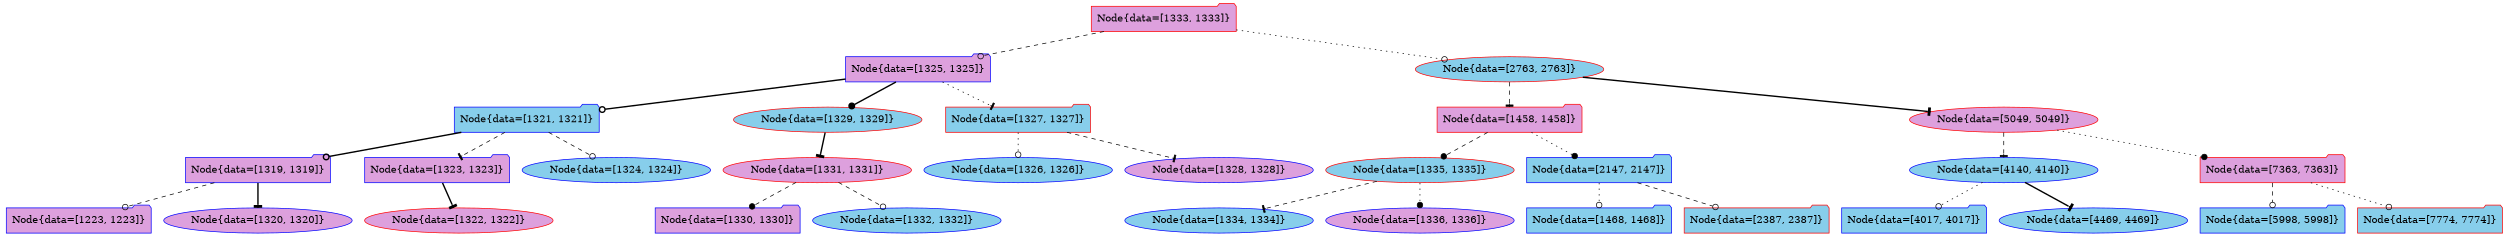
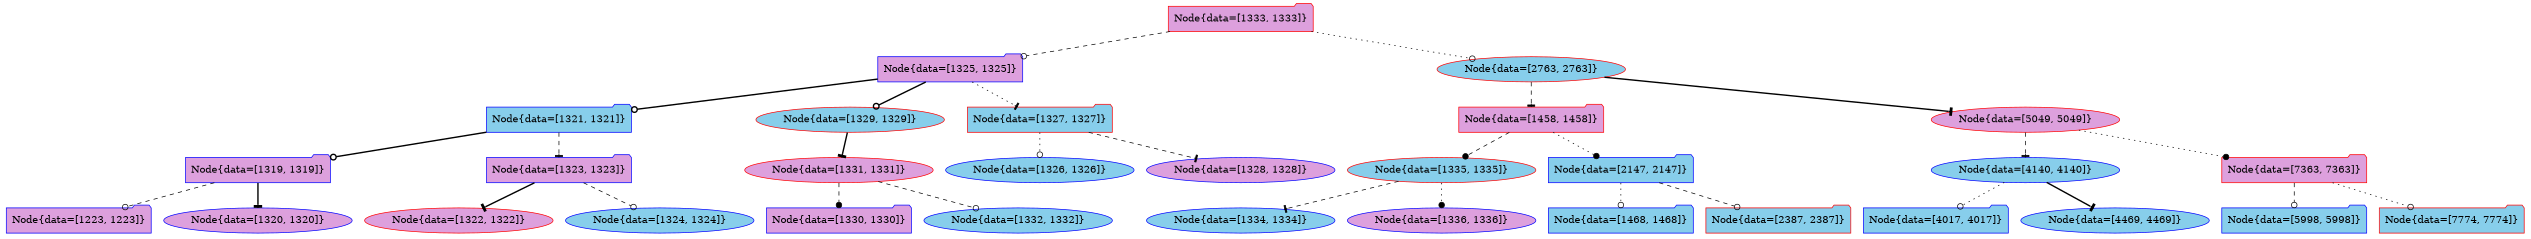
edge "Node{data=[1325, 1325]}" -> "Node{data=[1329, 1329]}": arrowhead dot -> odot
edge "Node{data=[1321, 1321]}" -> "Node{data=[1324, 1324]}": now "Node{data=[1323, 1323]}" -> "Node{data=[1324, 1324]}"
